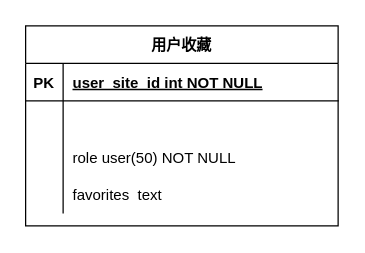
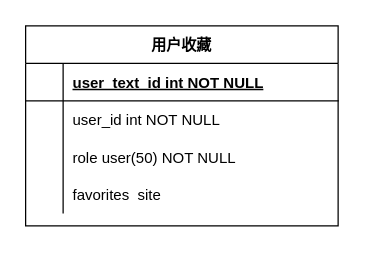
node "PK": removed
node "user_site_id int NOT NULL": label "user_site_id int NOT NULL" -> "user_text_id int NOT NULL"
node "user_id int NOT NULL": added
node "favorites text": label "favorites text" -> "favorites site"
